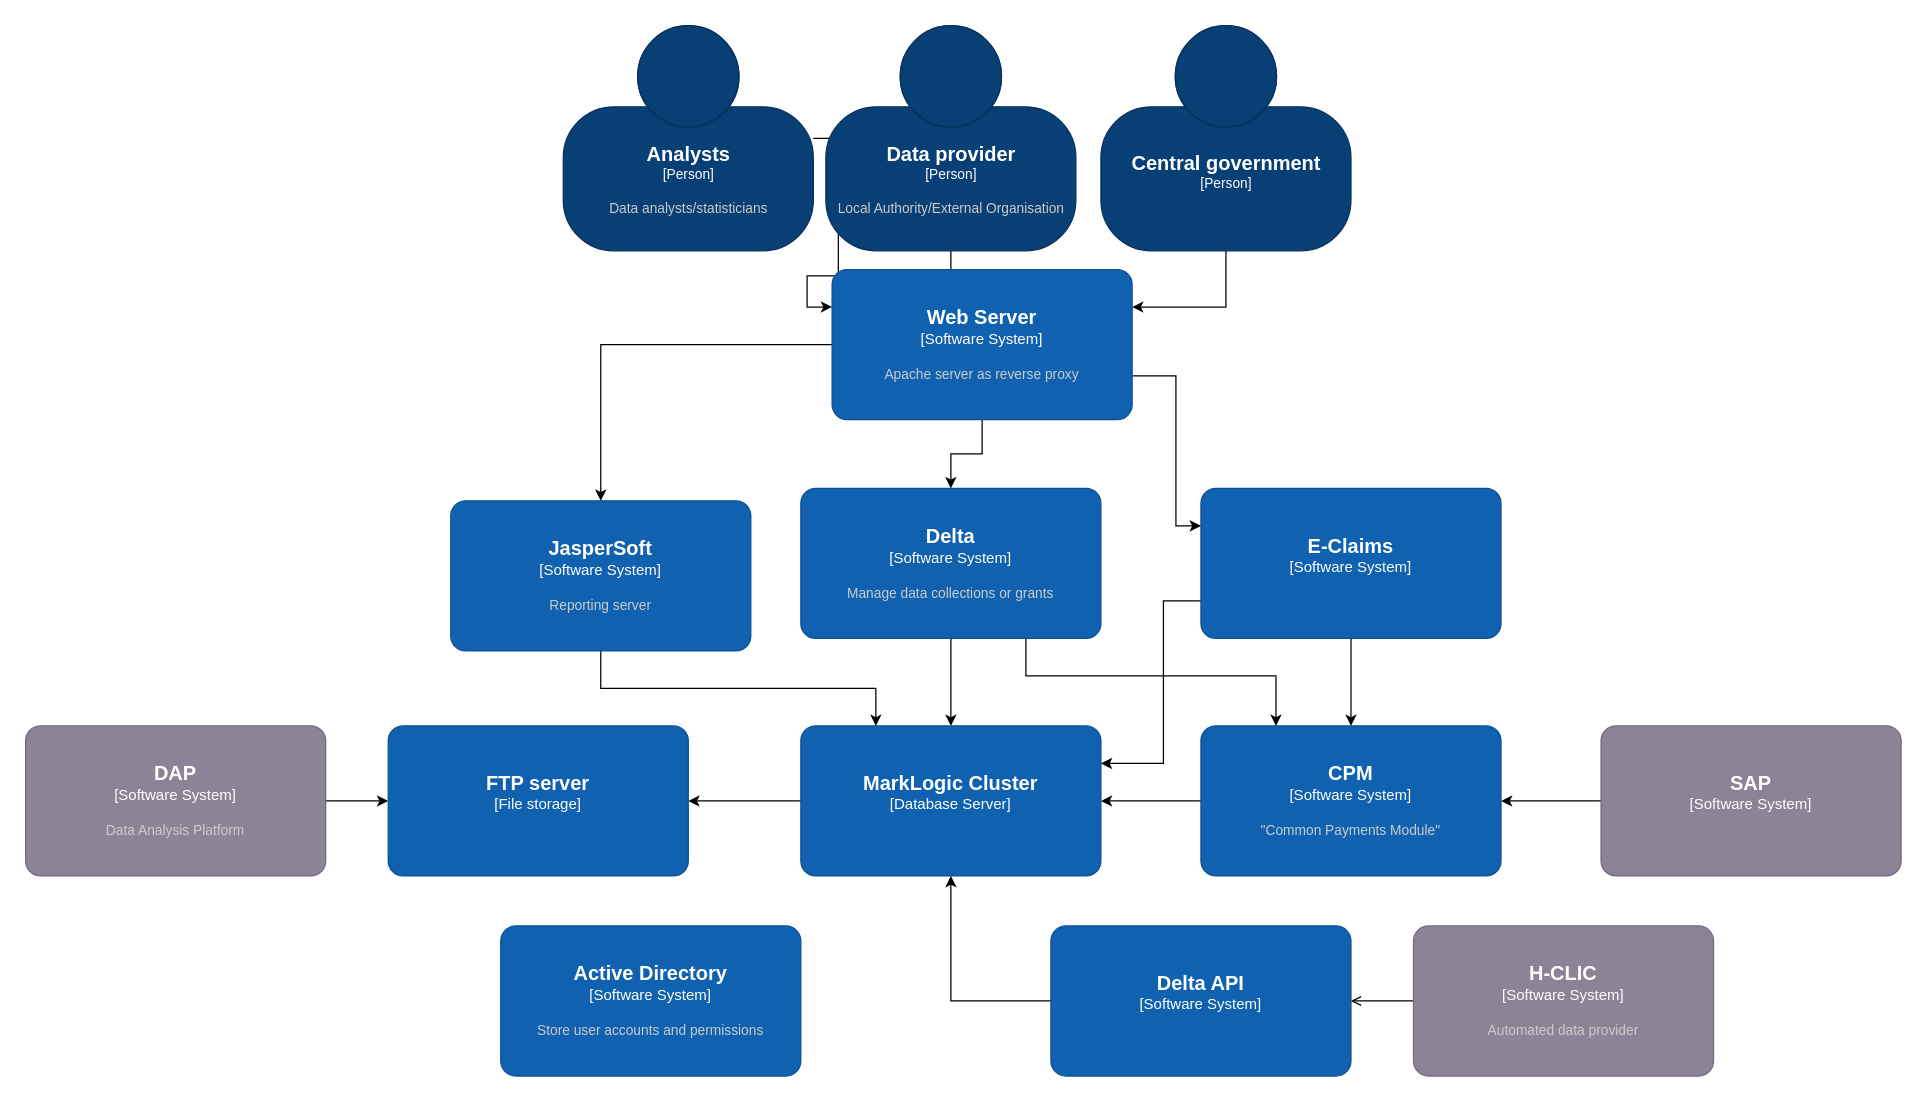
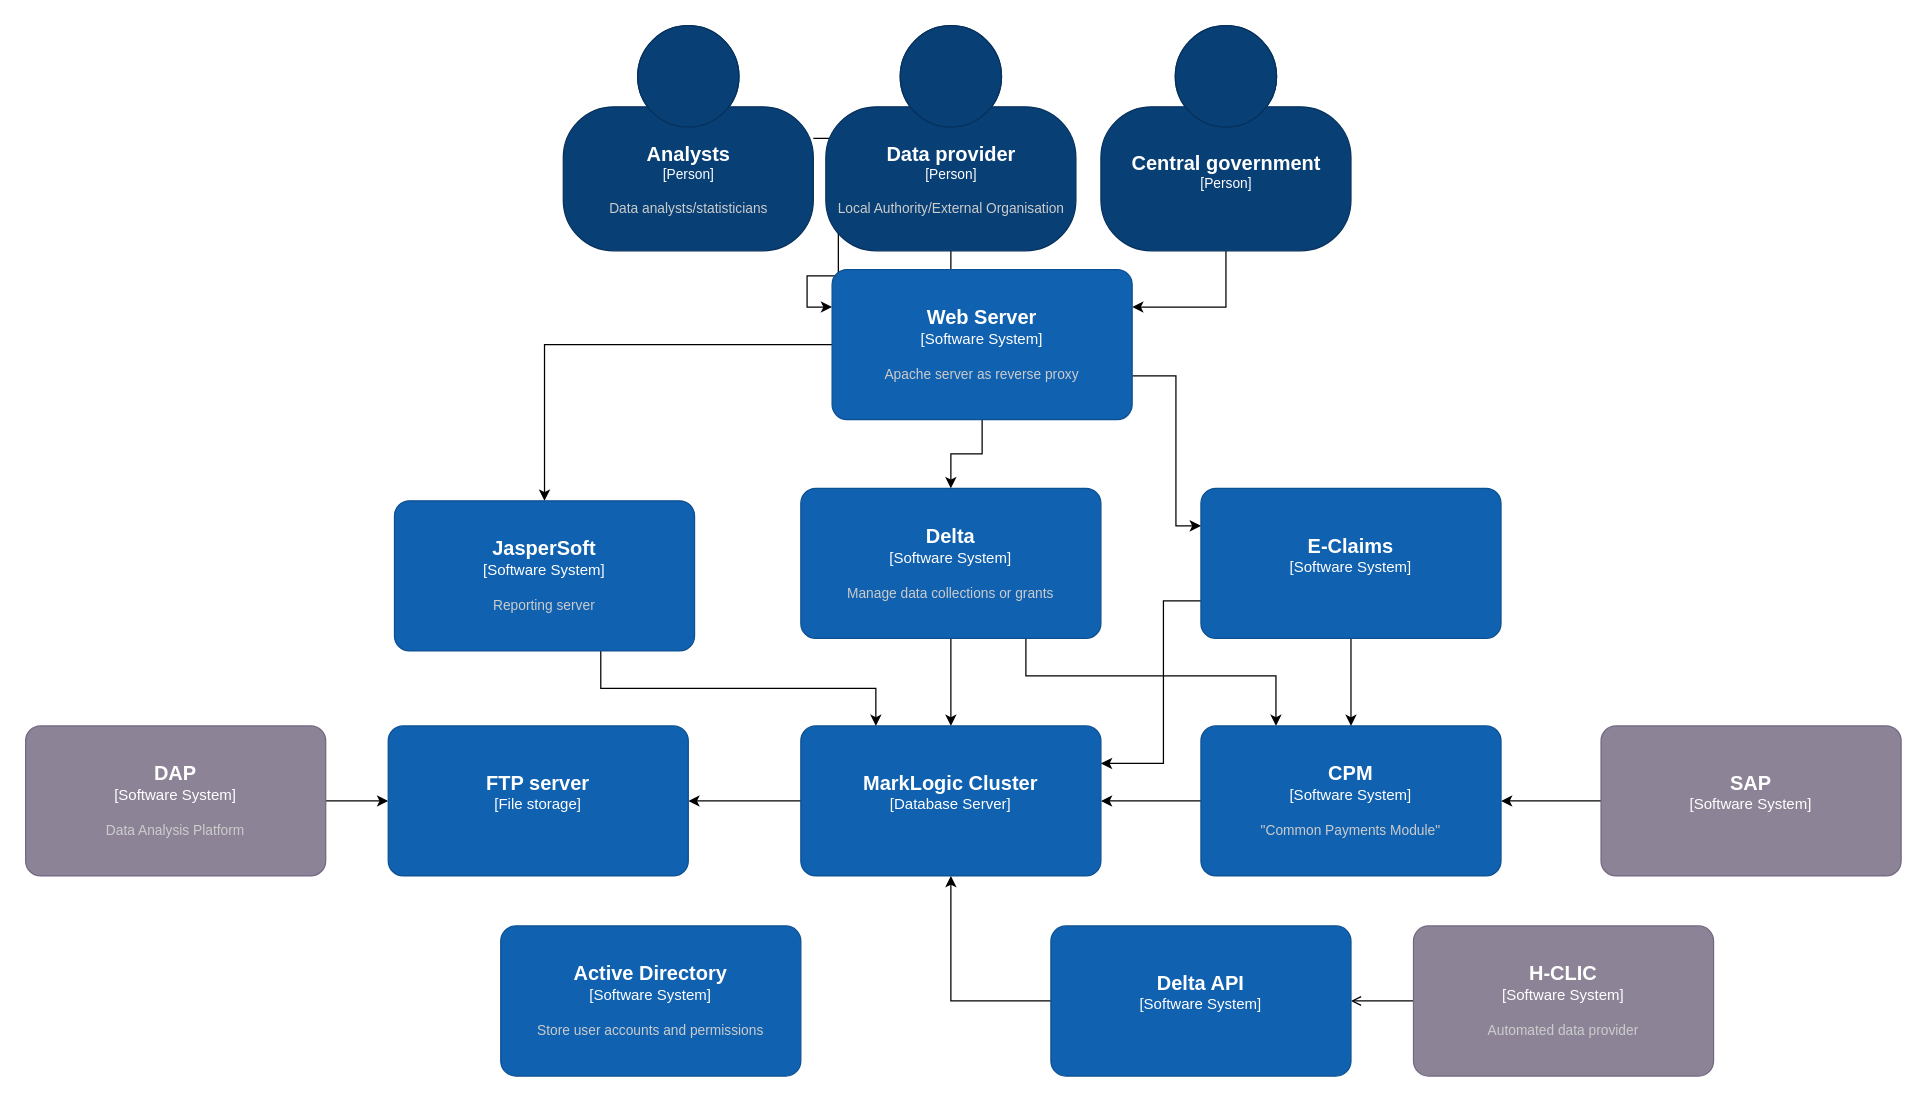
node "JasperSoft [Software System] Reporting server": moved (601, 576) -> (544, 576)
